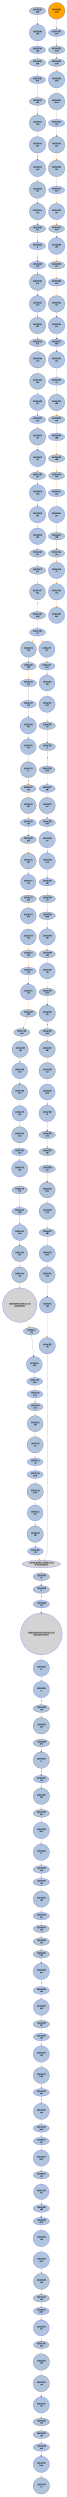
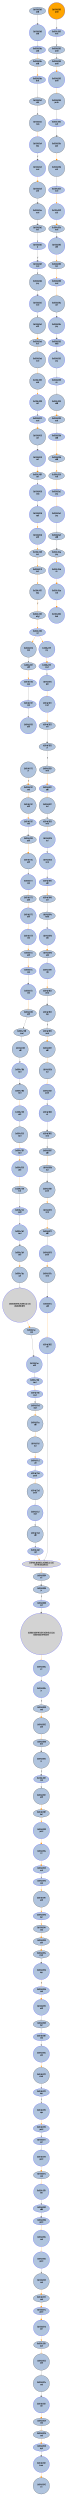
node "0x004a110f testl": removed
edge "0x004a187c addl" -> "0x004a1882 call": arrowhead box -> odot
